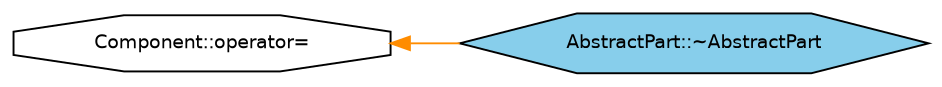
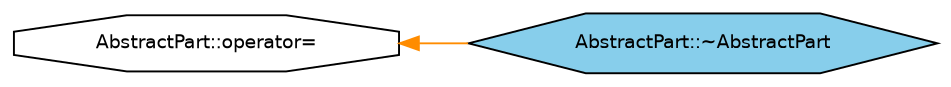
node "Component::operator=": label "Component::operator=" -> "AbstractPart::operator="
